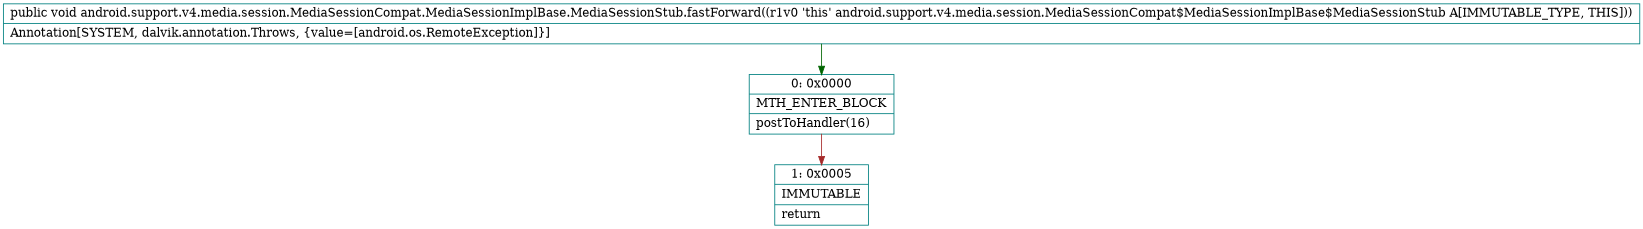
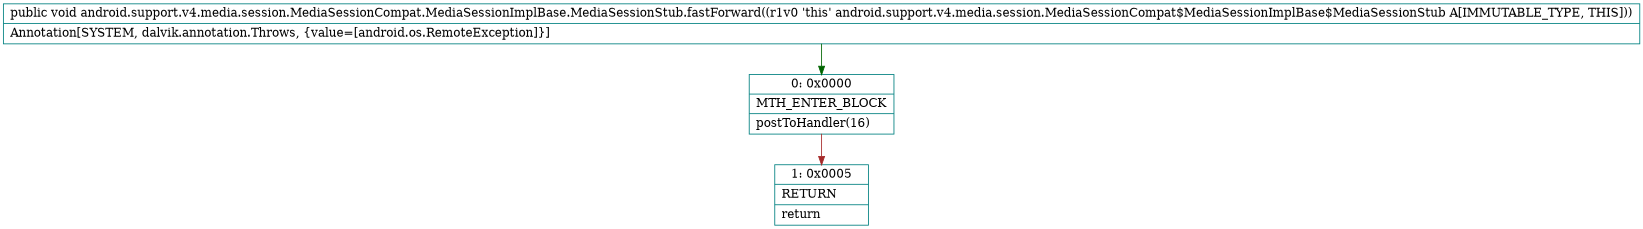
node "1: 0x0005": text "IMMUTABLE" -> "RETURN"
